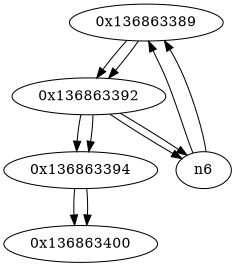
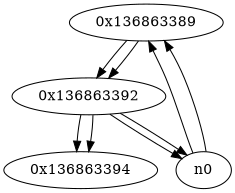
node "n6": label "n6" -> "n0"
node "0x136863400": removed
